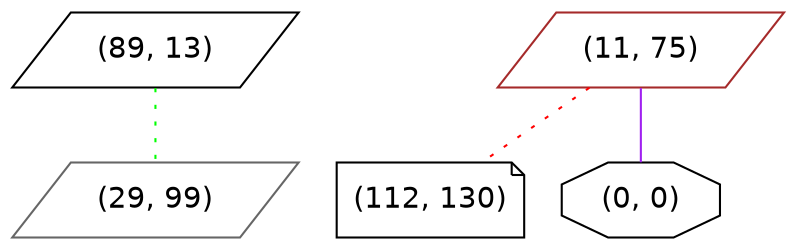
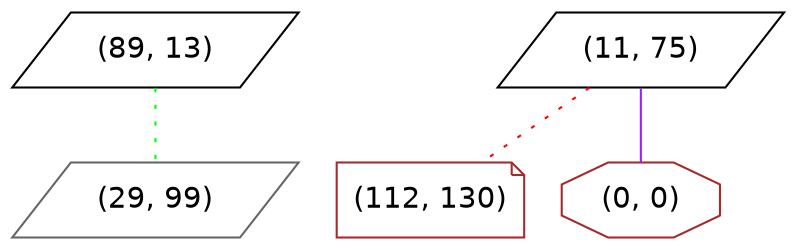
node "(11, 75)": color brown -> black
node "(112, 130)": color black -> brown
node "(0, 0)": color black -> brown
